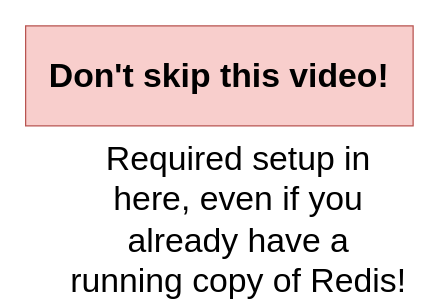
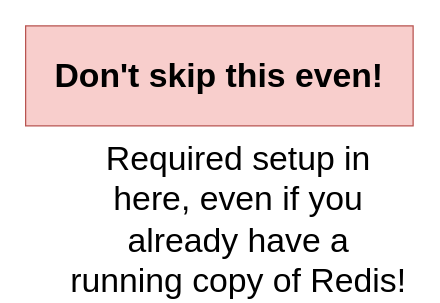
node "Don't skip this video!": label "Don't skip this video!" -> "Don't skip this even!"
